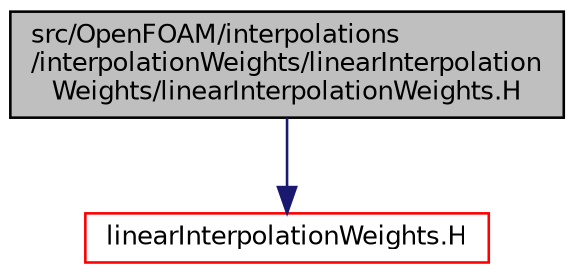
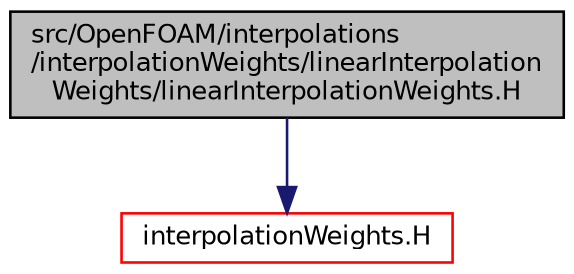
node "linearInterpolationWeights.H": label "linearInterpolationWeights.H" -> "interpolationWeights.H"
